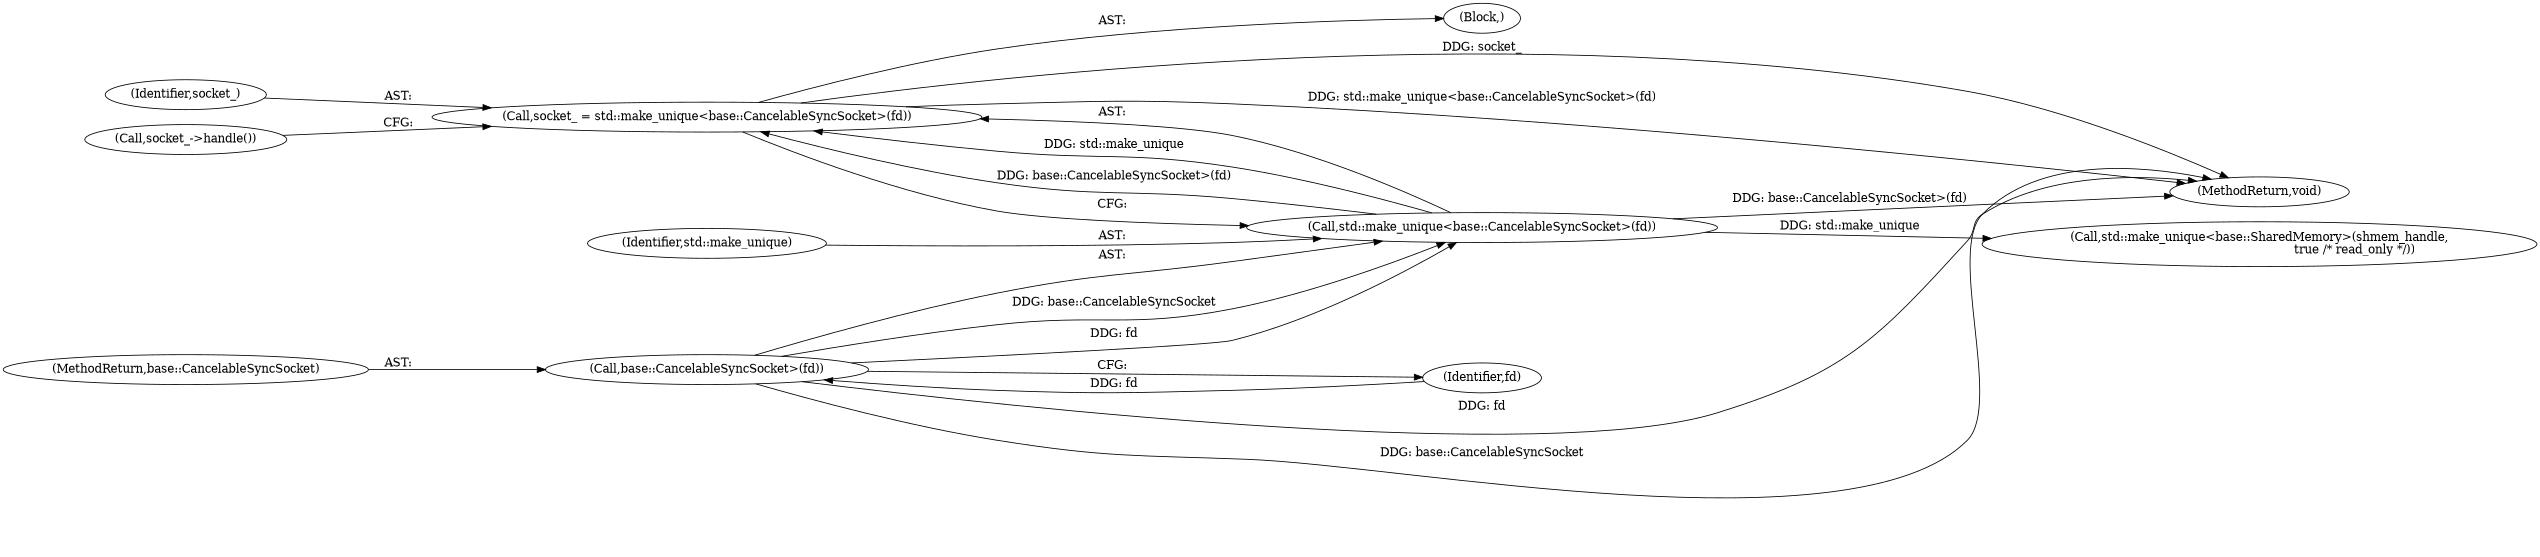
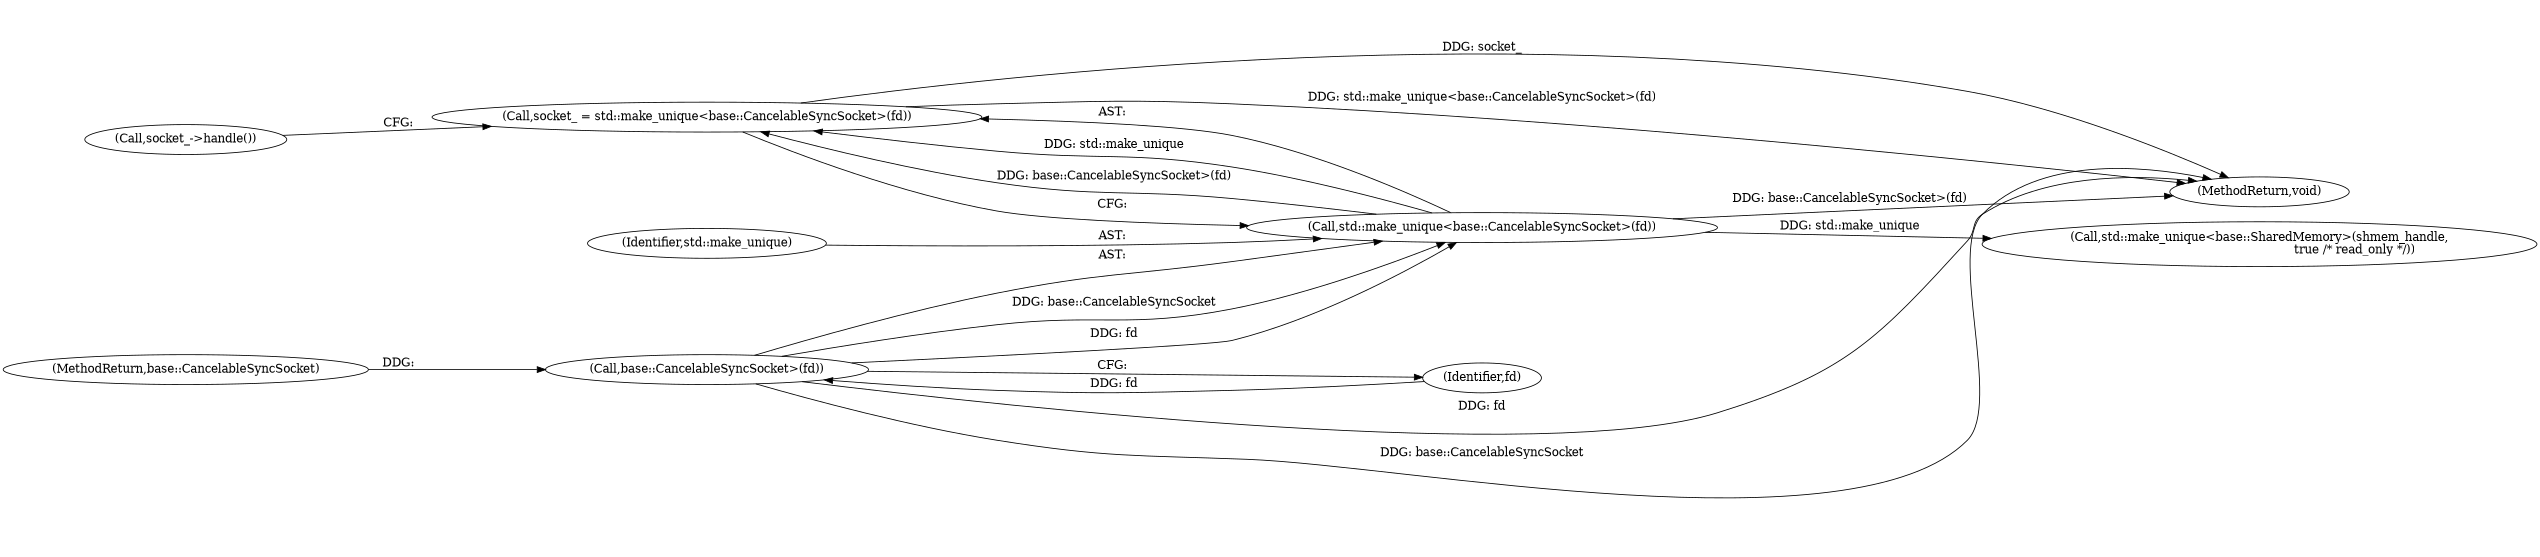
node "(Block,)": removed
node "(Identifier,socket_)": removed
edge "(MethodReturn,base::CancelableSyncSocket)" -> "(Call,base::CancelableSyncSocket>(fd))": label "AST: " -> "DDG: "
